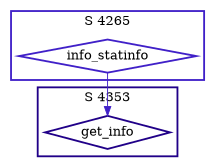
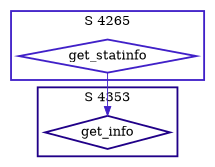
node "info_statinfo": label "info_statinfo" -> "get_statinfo"
